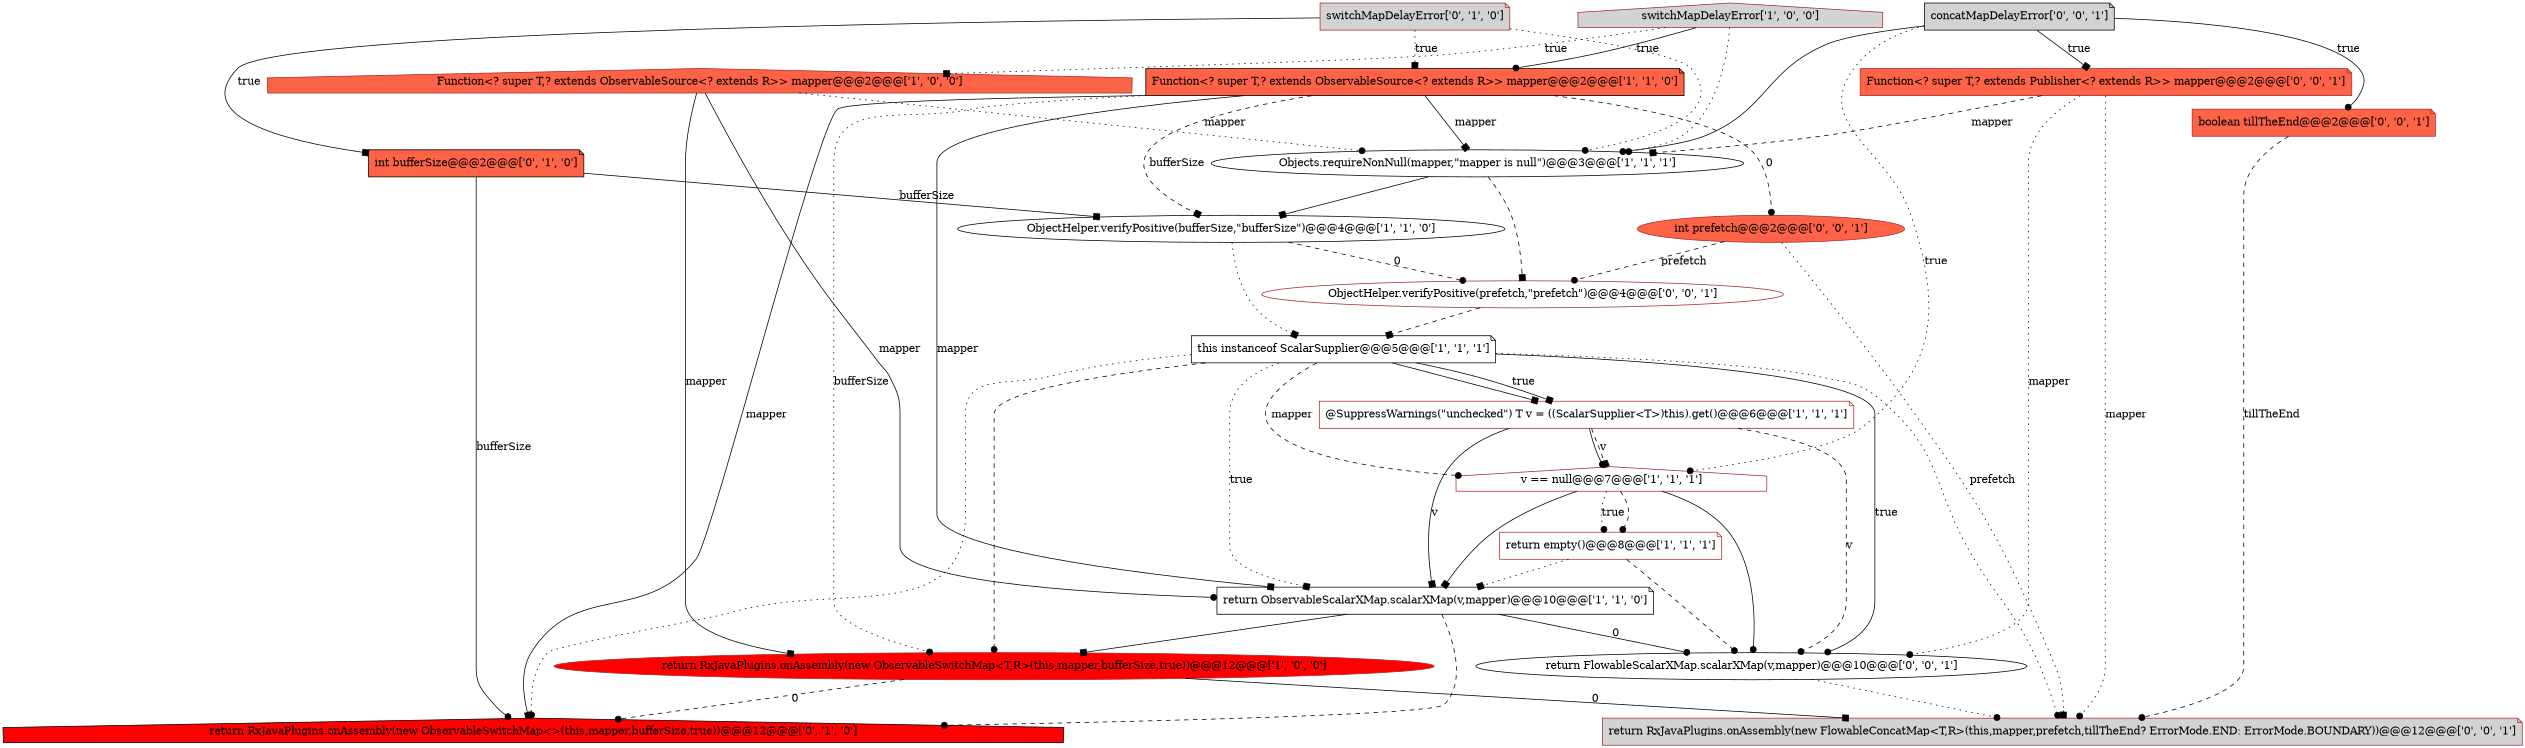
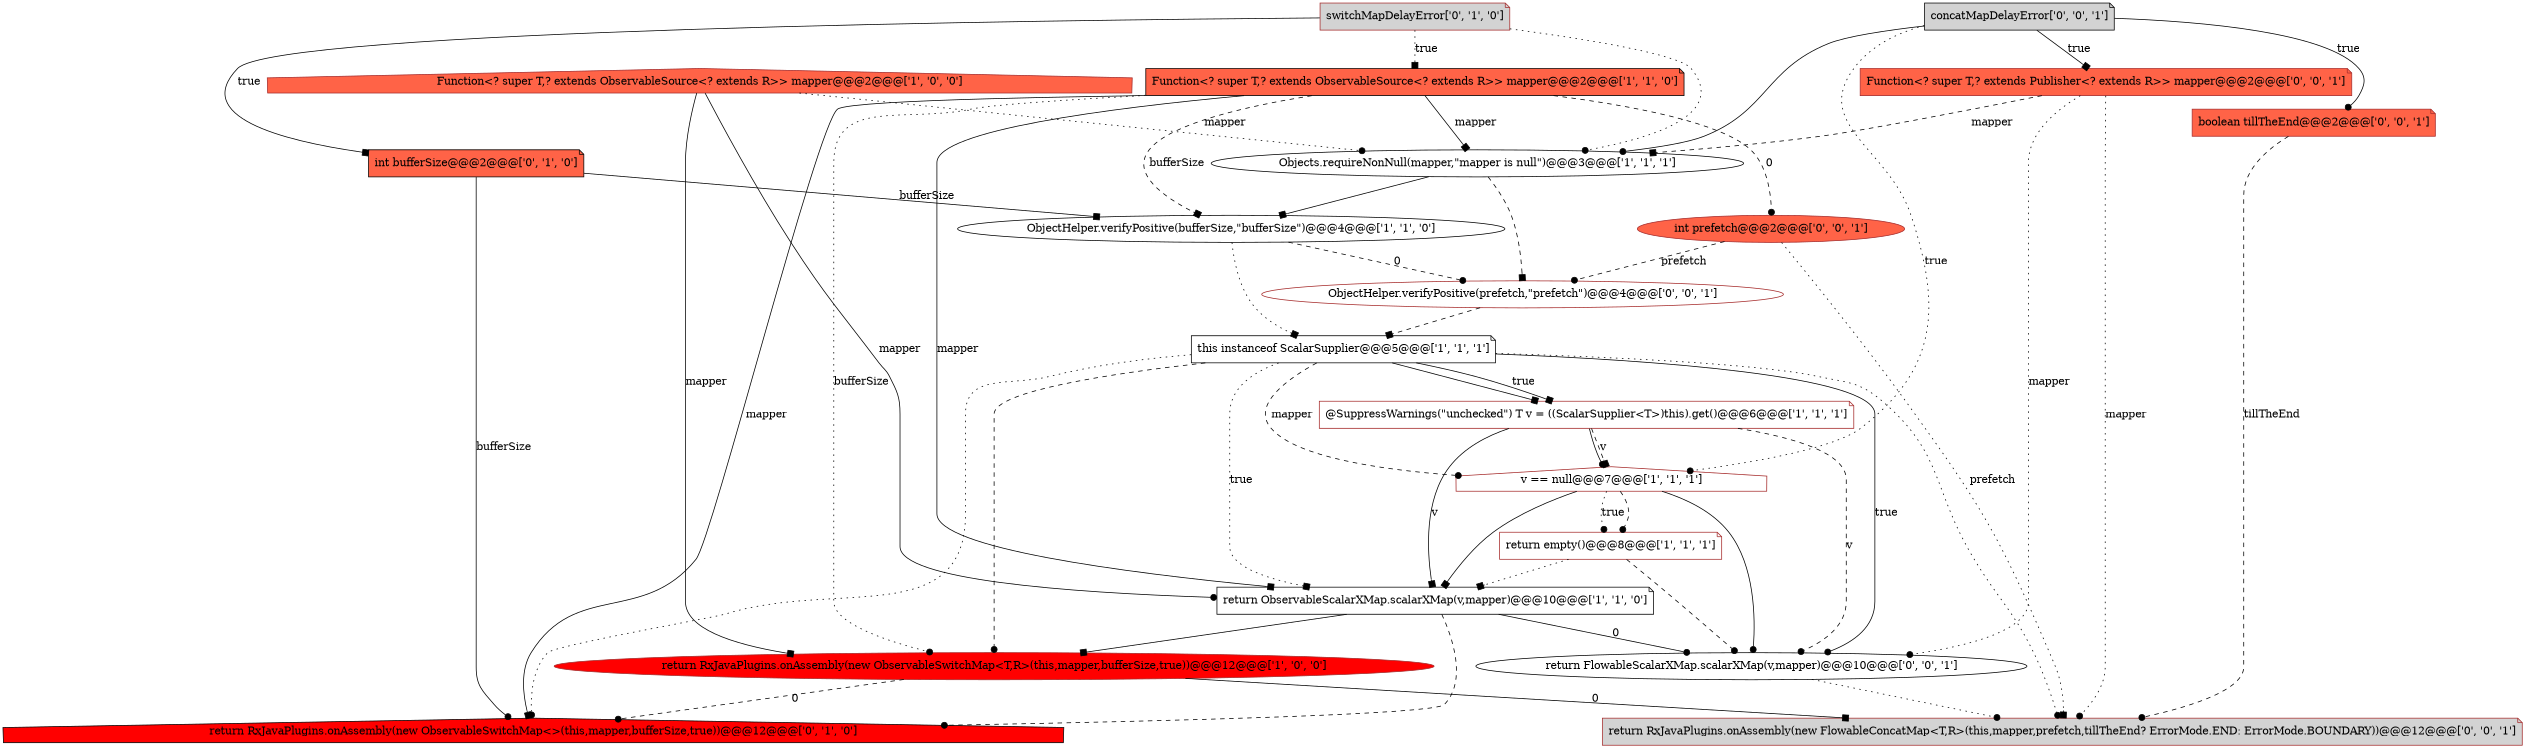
node "switchMapDelayError['1', '0', '0']": removed
